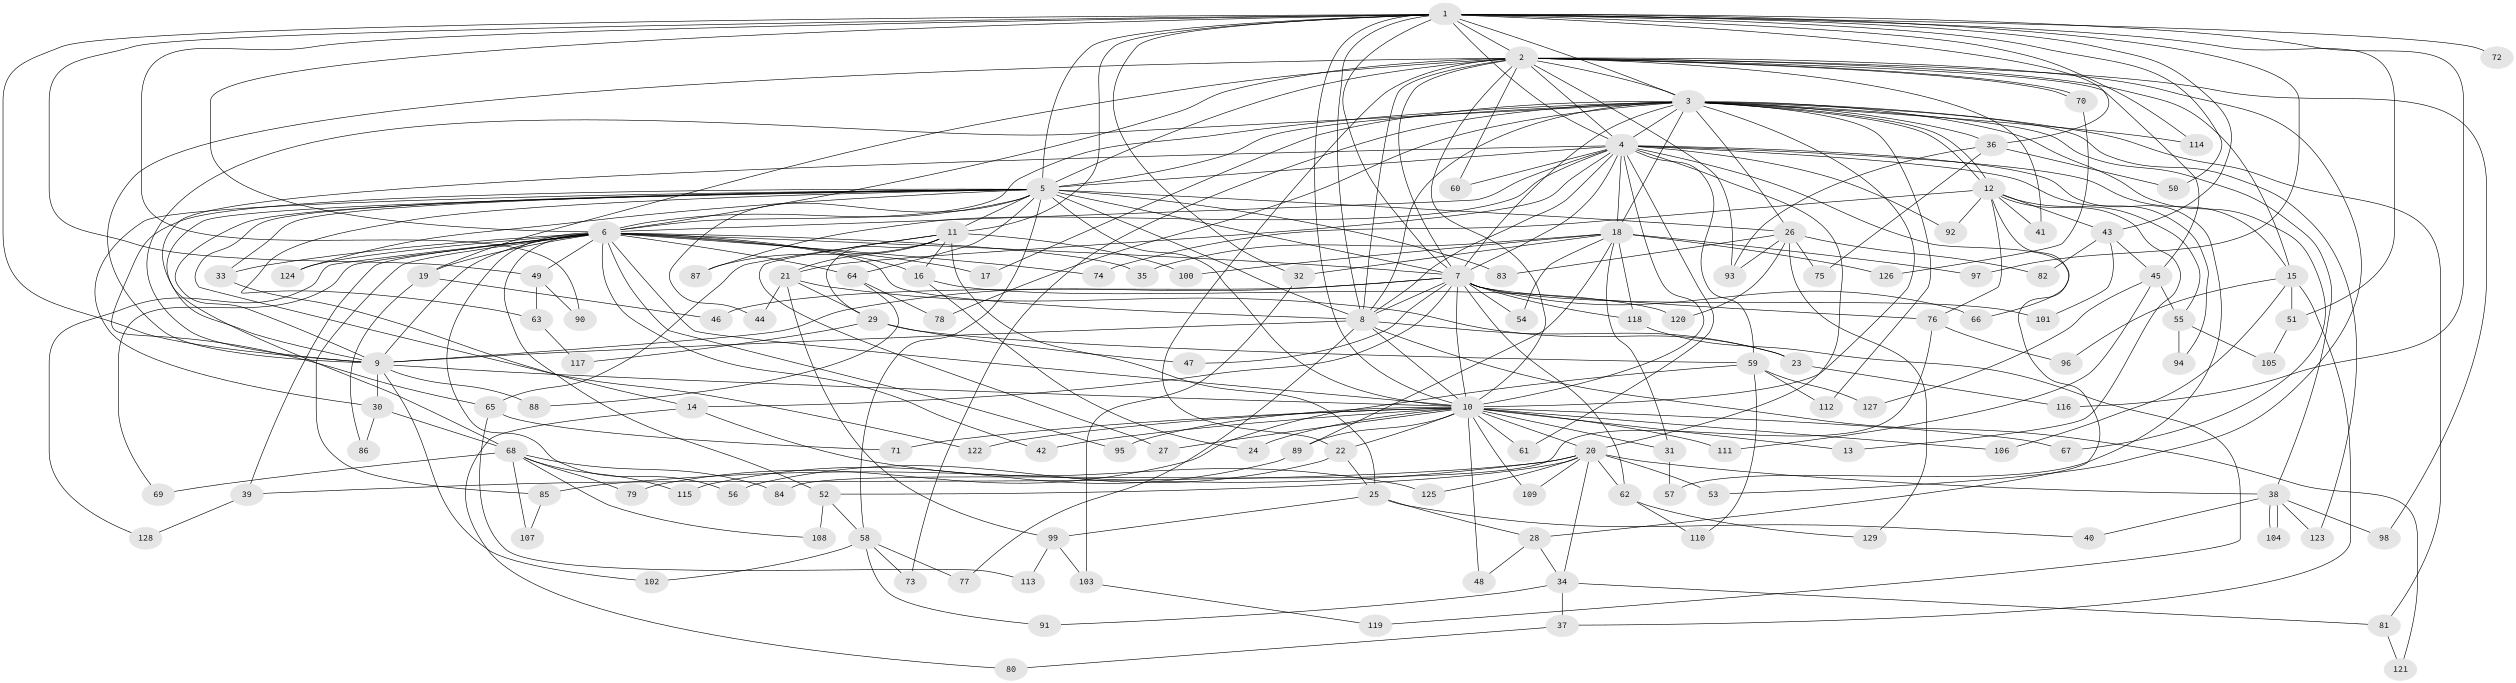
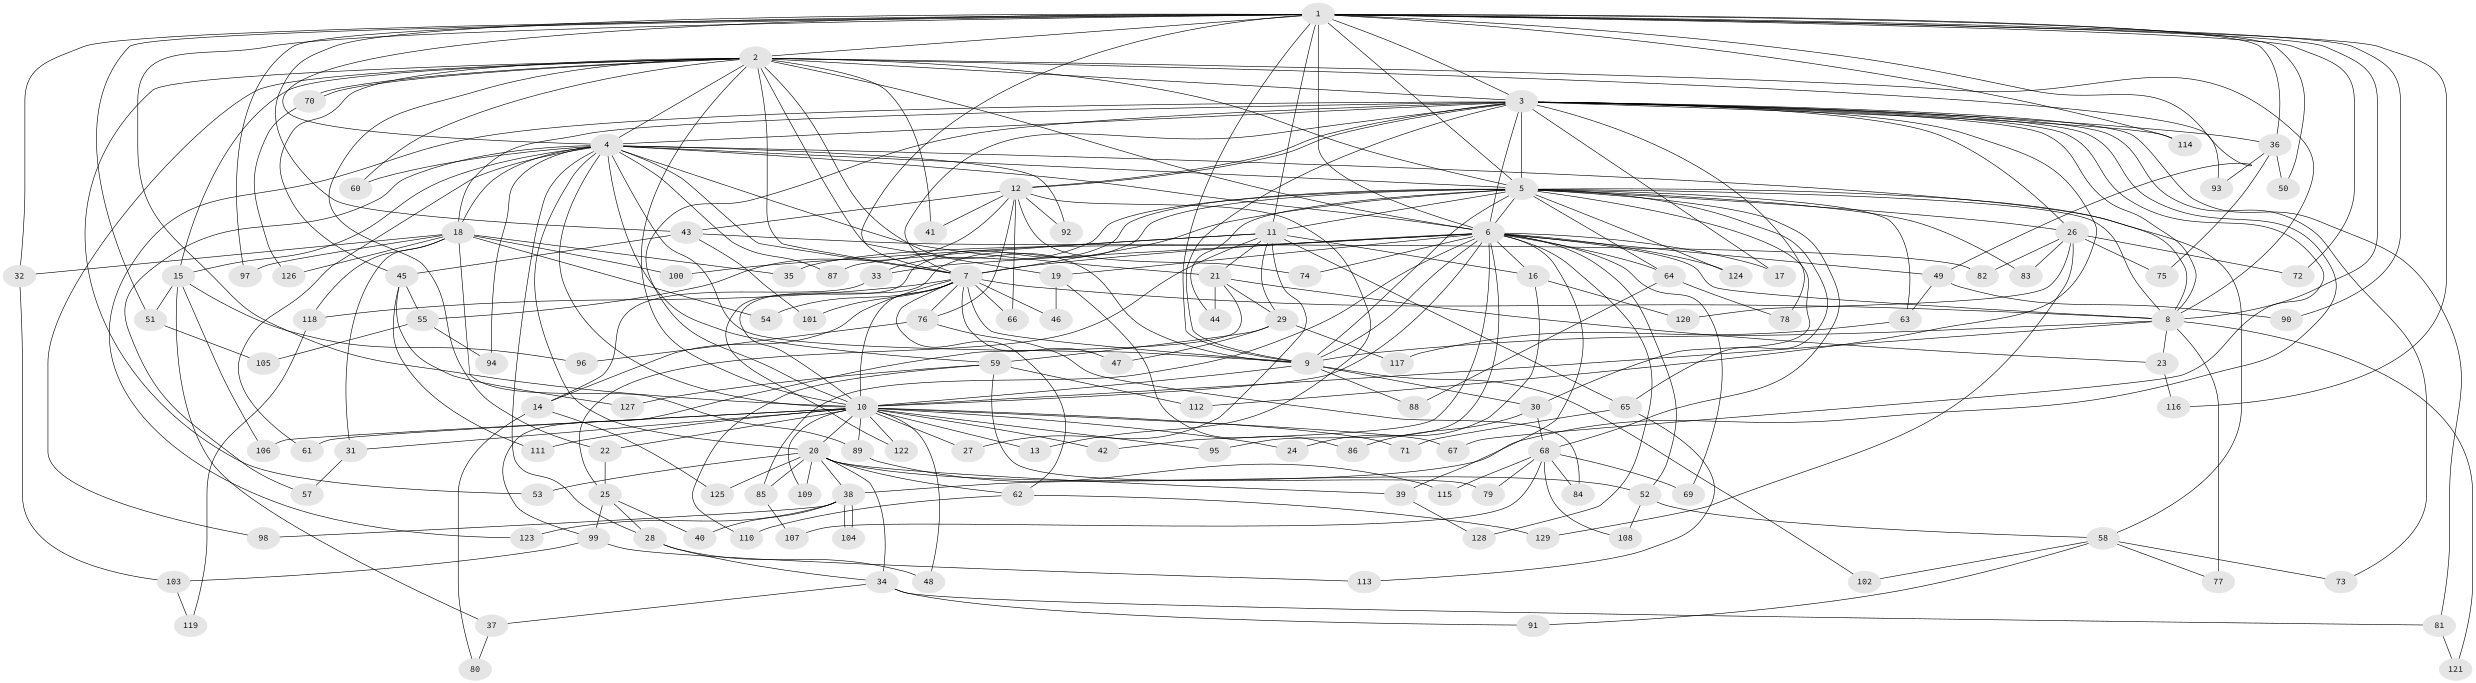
edge "26" -- "93": now "26" -- "72"
node "56": removed
